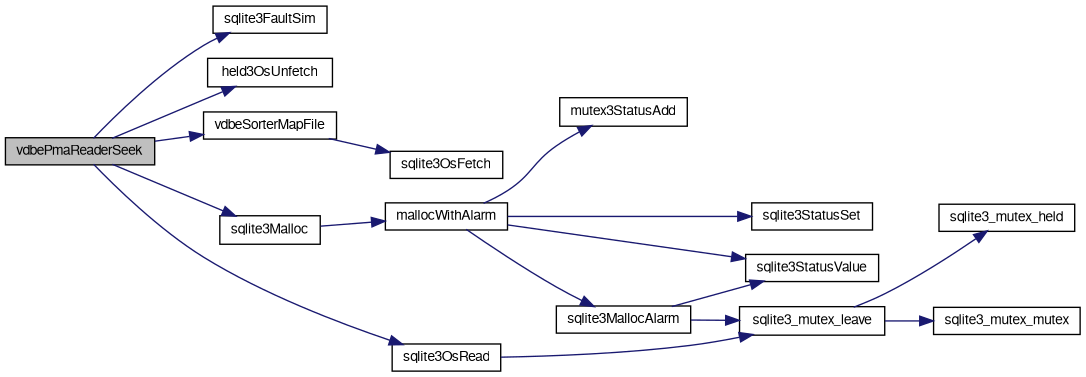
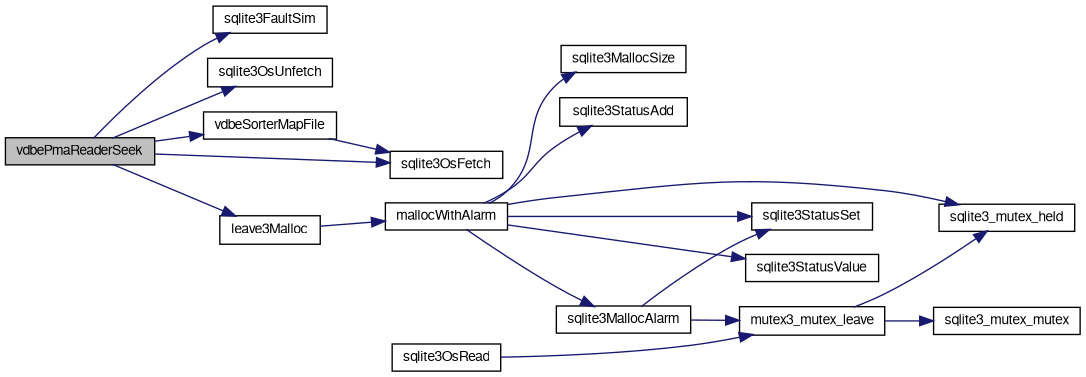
node "sqlite3MallocSize": added
node "held3OsUnfetch": label "held3OsUnfetch" -> "sqlite3OsUnfetch"
node "mutex3StatusAdd": label "mutex3StatusAdd" -> "sqlite3StatusAdd"
edge "mallocWithAlarm" -> "sqlite3_mutex_held": added
node "sqlite3Malloc": label "sqlite3Malloc" -> "leave3Malloc"
edge "vdbePmaReaderSeek" -> "sqlite3OsRead": now "vdbePmaReaderSeek" -> "sqlite3OsFetch"
edge "sqlite3MallocAlarm" -> "sqlite3StatusValue": now "sqlite3MallocAlarm" -> "sqlite3StatusSet"
node "sqlite3_mutex_leave": label "sqlite3_mutex_leave" -> "mutex3_mutex_leave"
